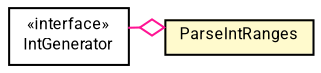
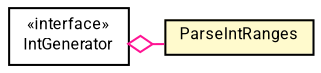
edge "IntGenerator" -> "ParseIntRanges": reversed
